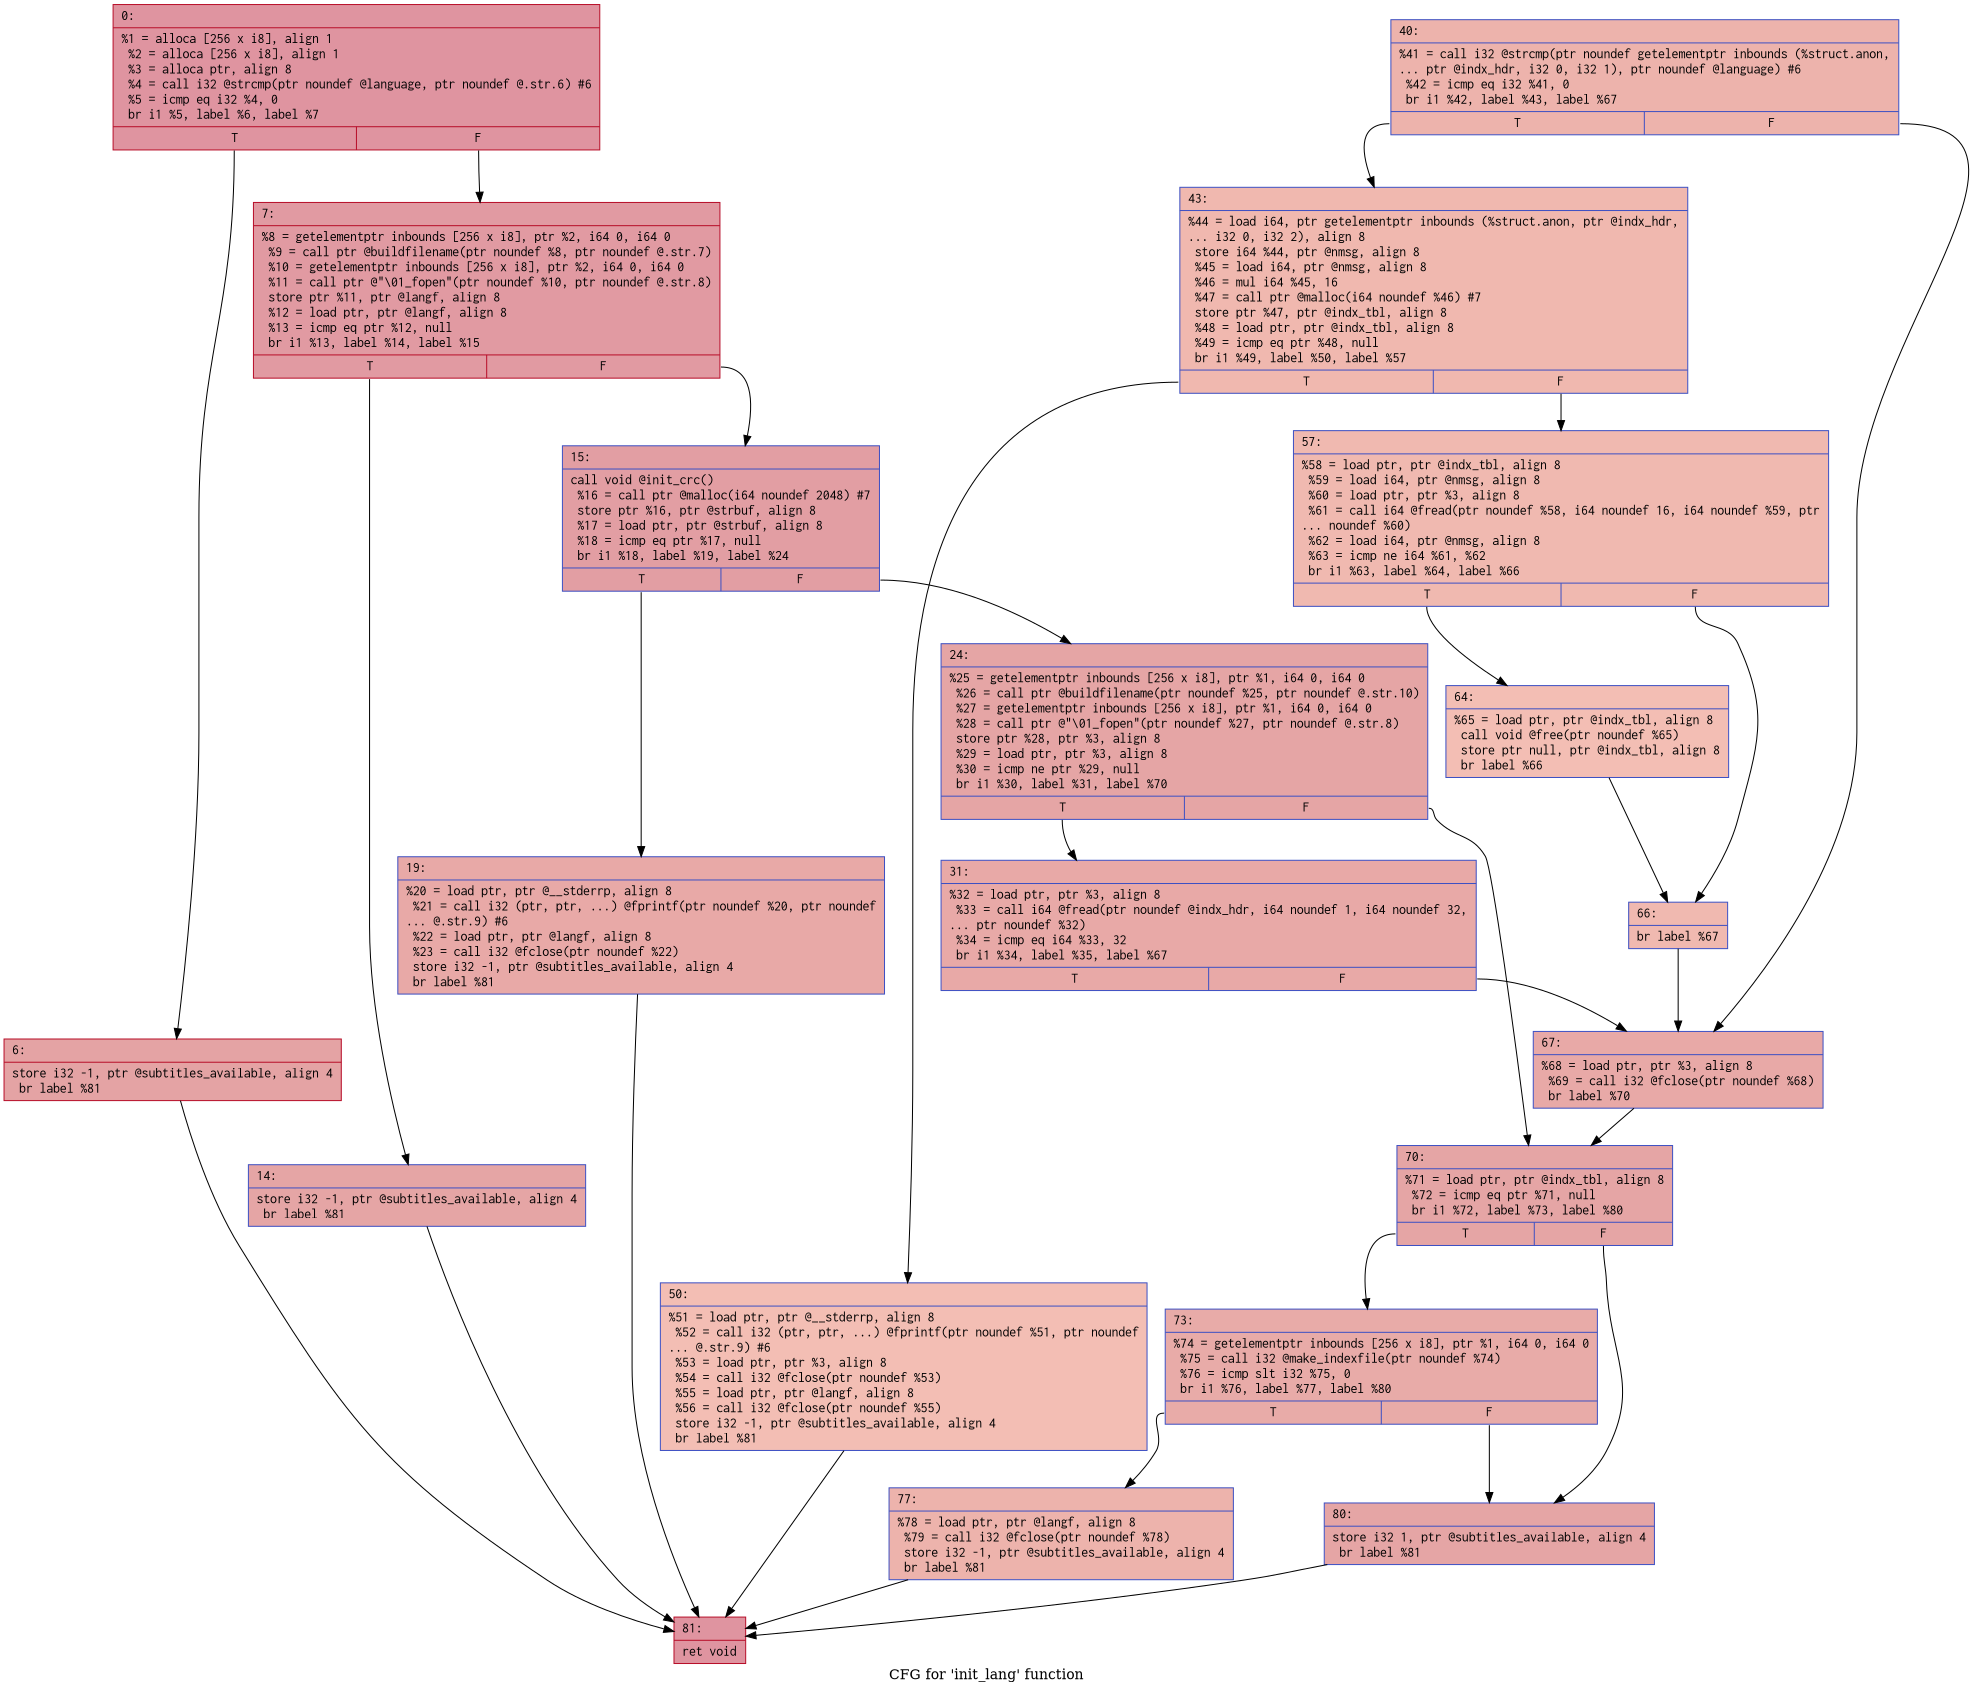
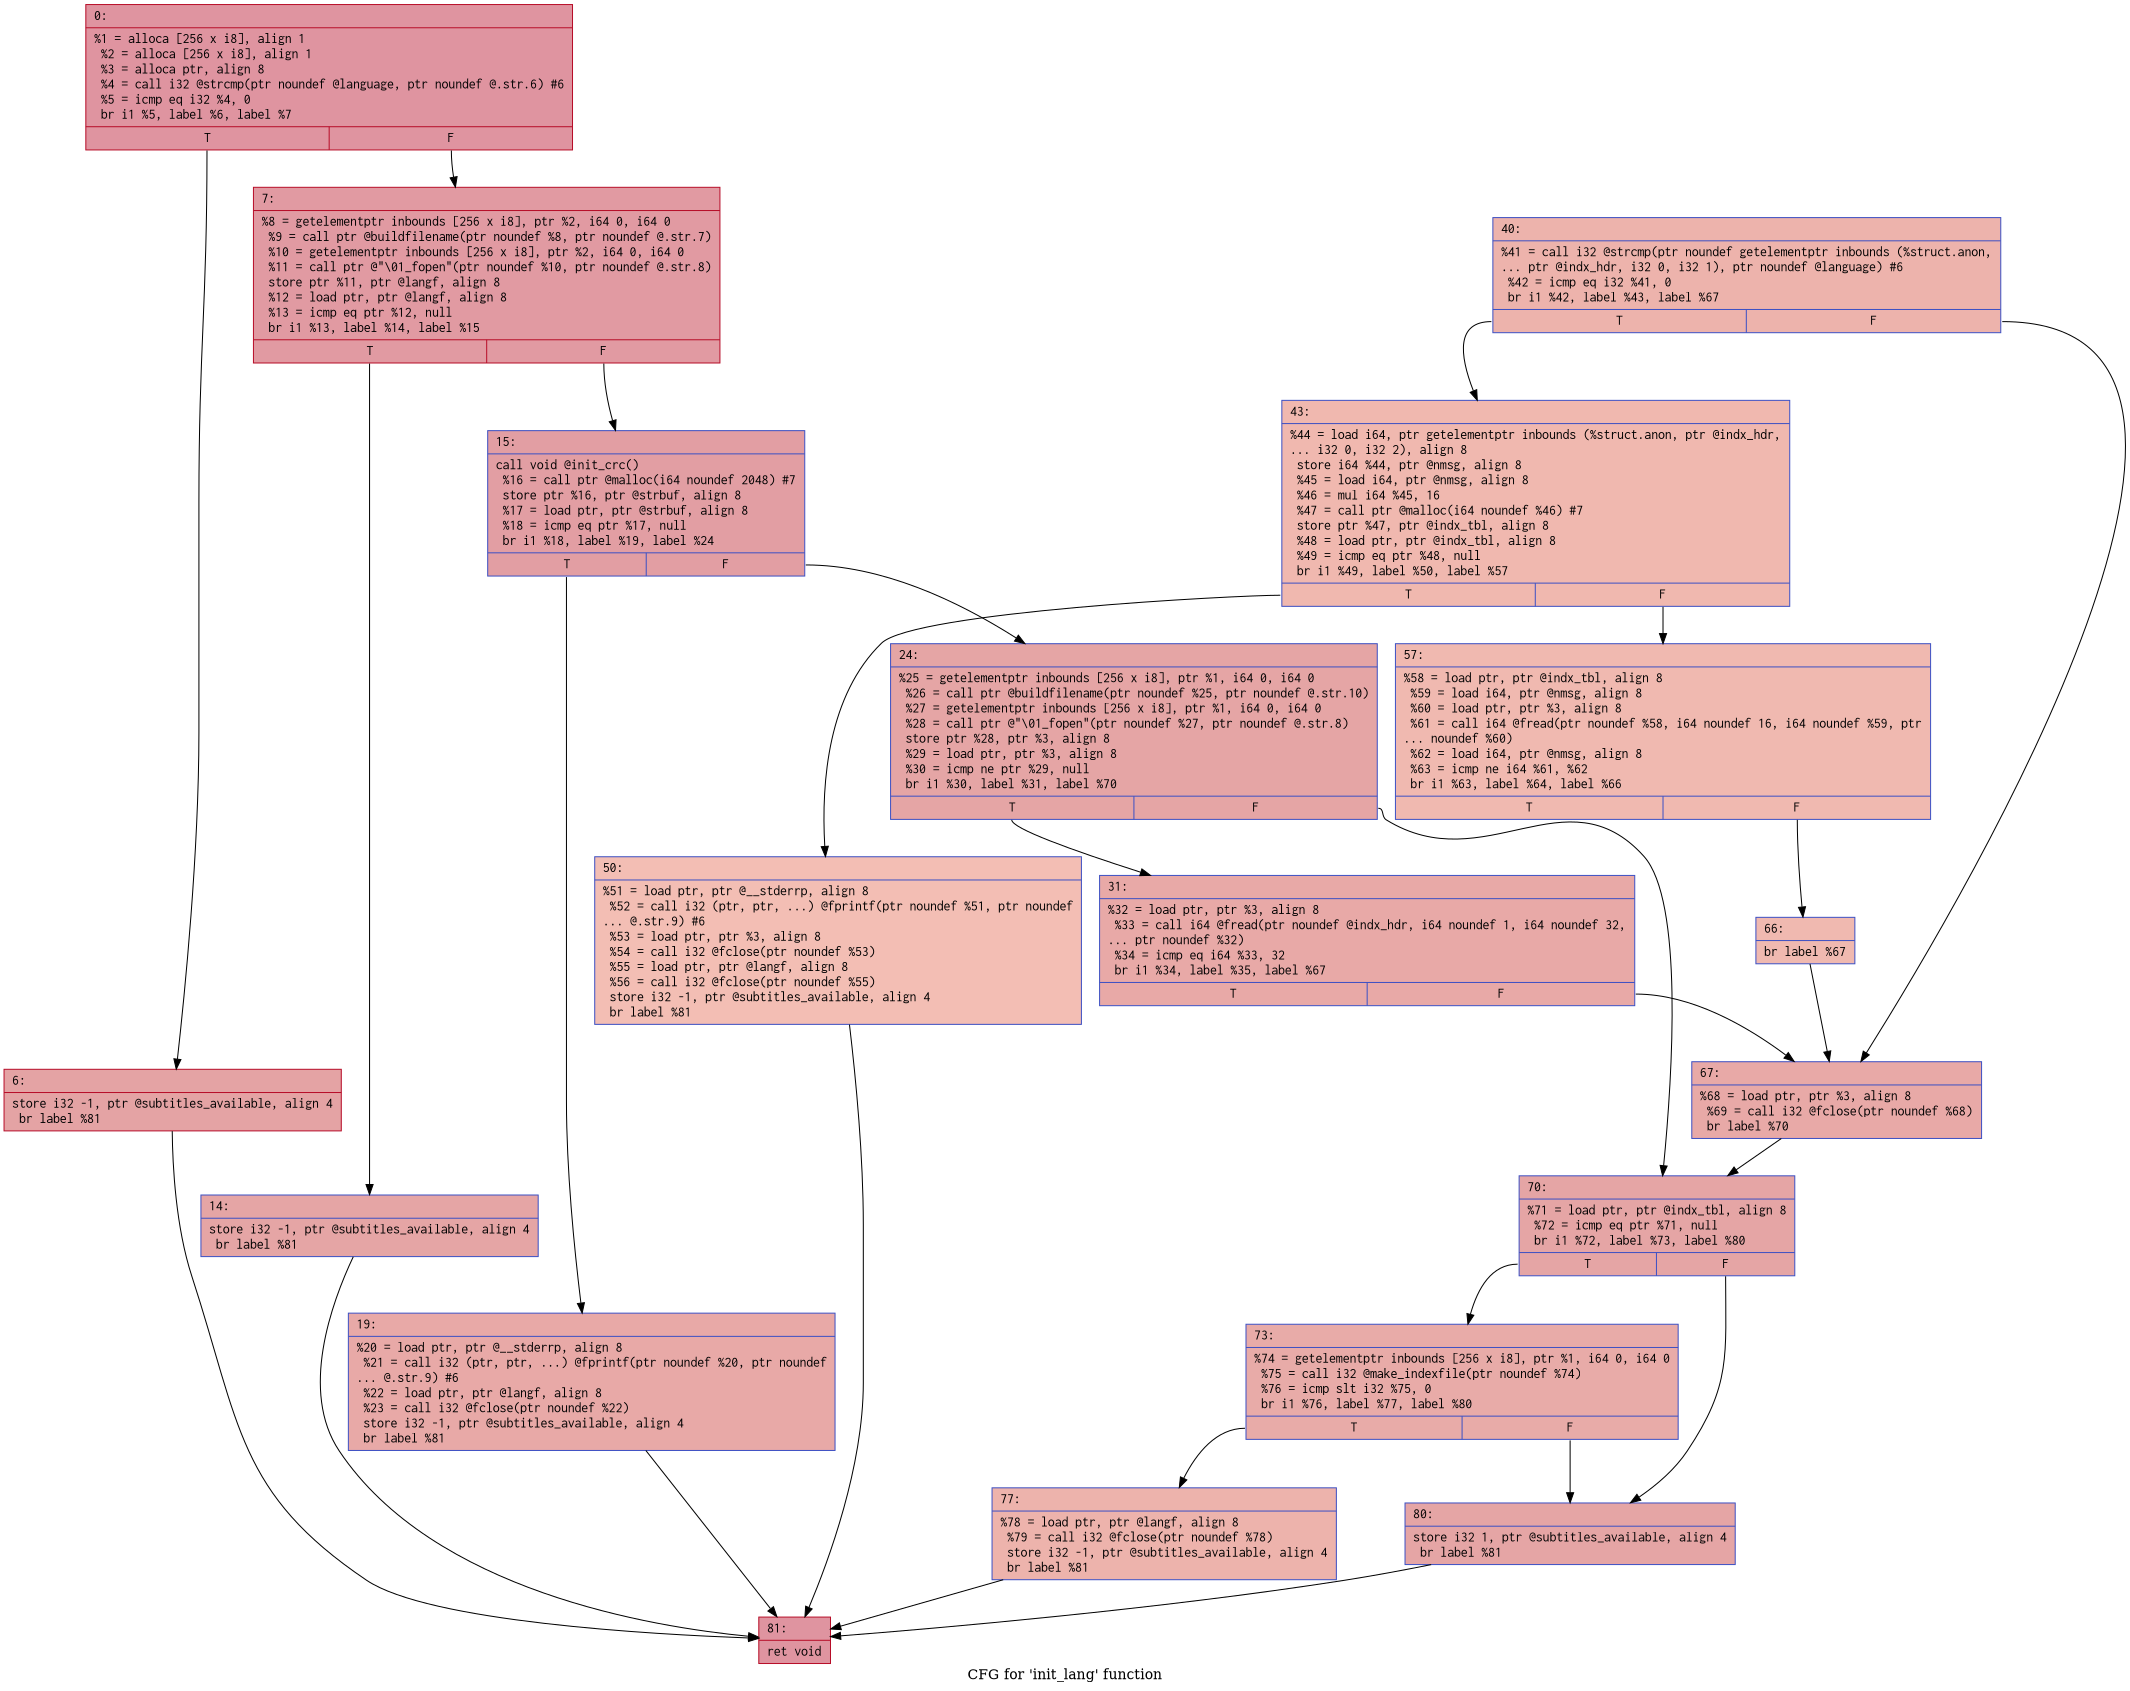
node "64:": removed
